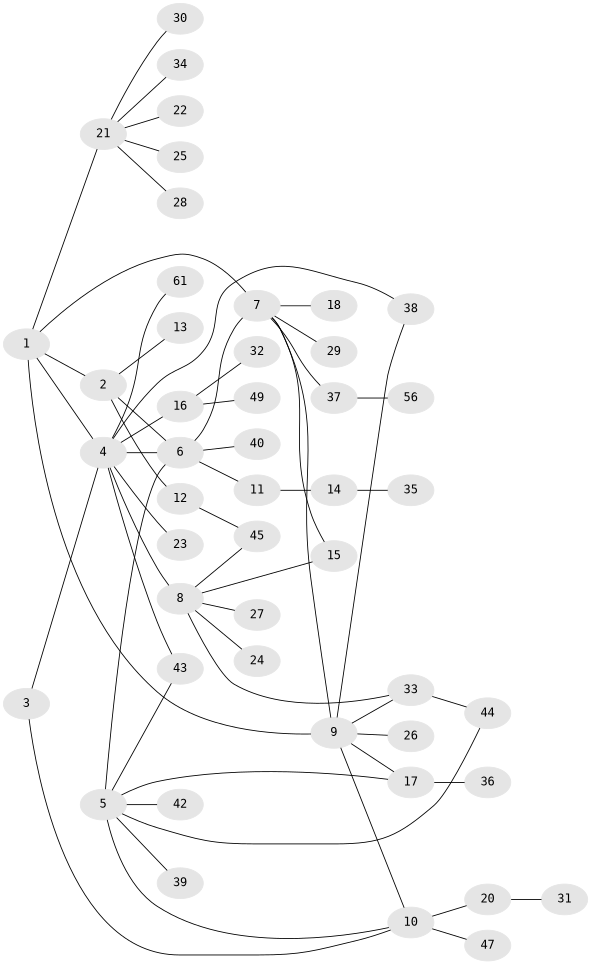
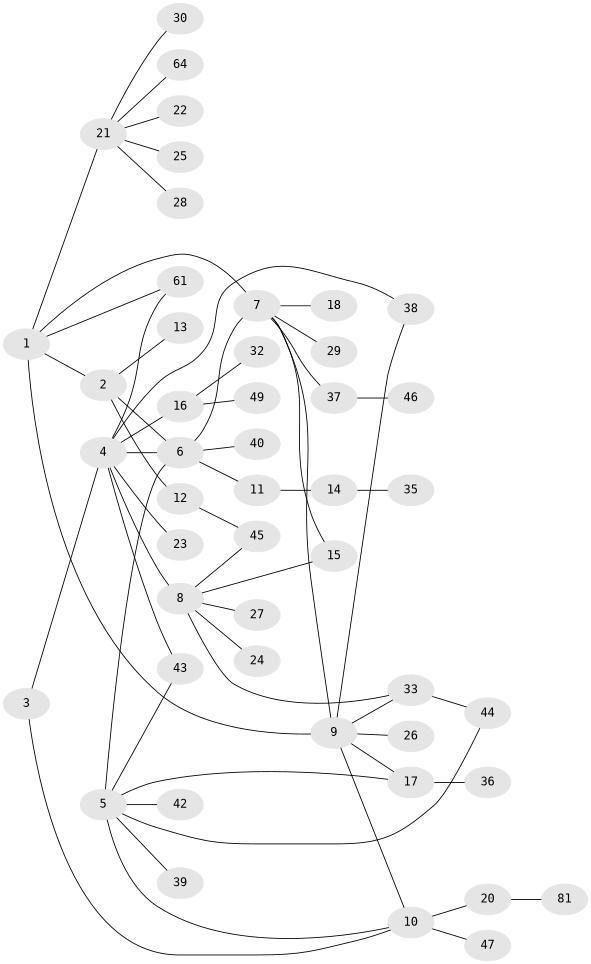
node "34": label "34" -> "64"
edge "1" -- "4": now "1" -- "61"
node "56": label "56" -> "46"
node "31": label "31" -> "81"
